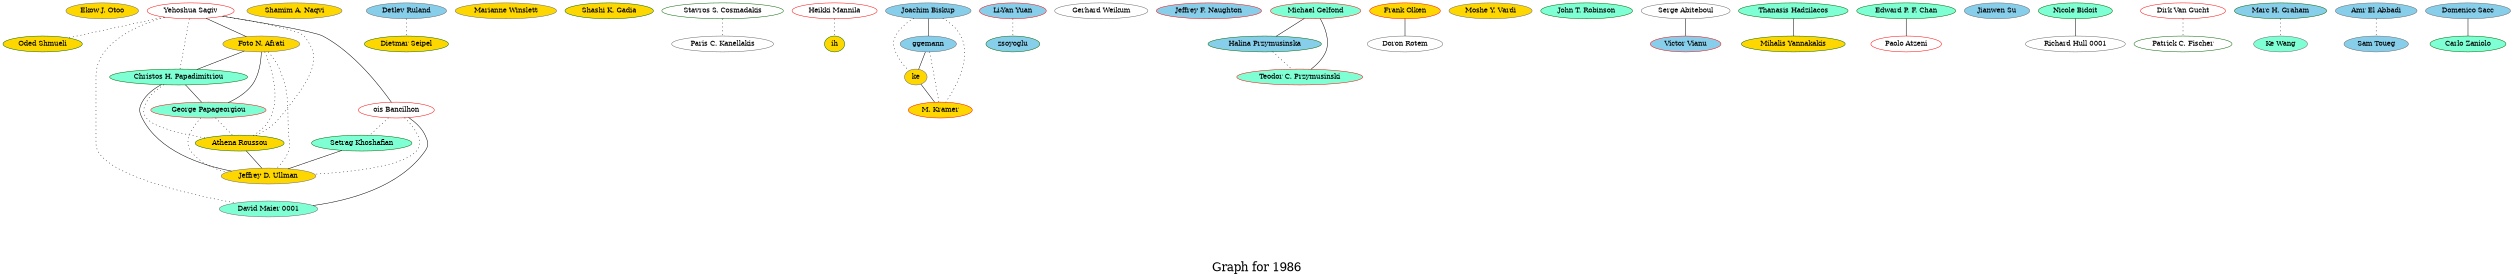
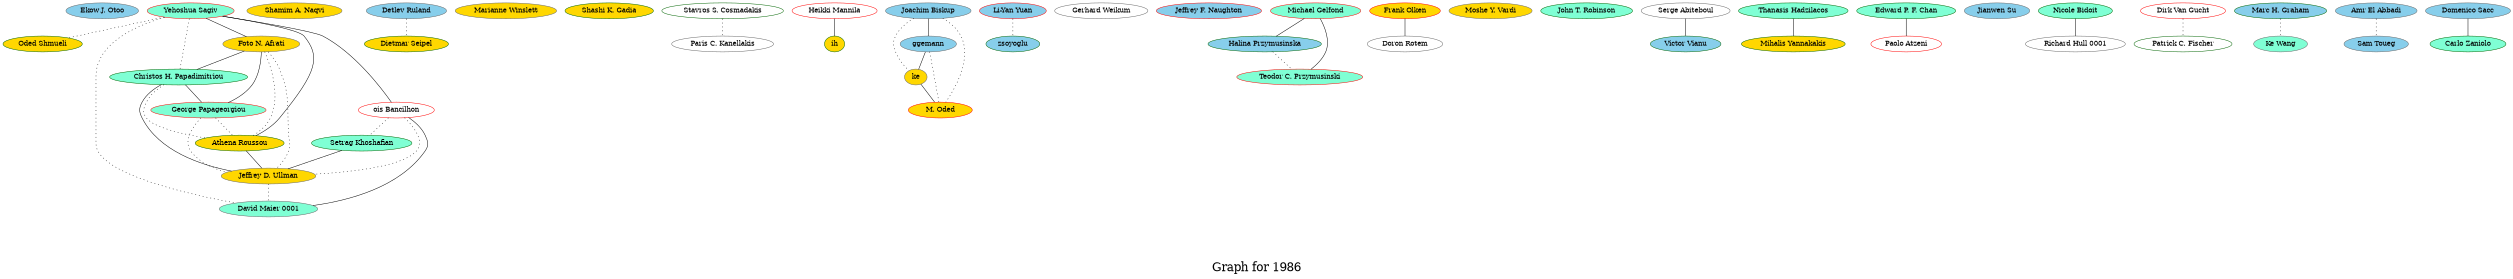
node "Ekow J. Otoo": fillcolor gold -> skyblue
node "Yehoshua Sagiv": fillcolor white -> aquamarine
edge "Heikki Mannila" -- "ih": style dotted -> solid
node "Victor Vianu": color red -> darkgreen
edge "Yehoshua Sagiv" -- "Athena Roussou": style dotted -> solid
node "M. Kramer": label "M. Kramer" -> "M. Oded"
edge "Jeffrey D. Ullman" -- "David Maier 0001": added
